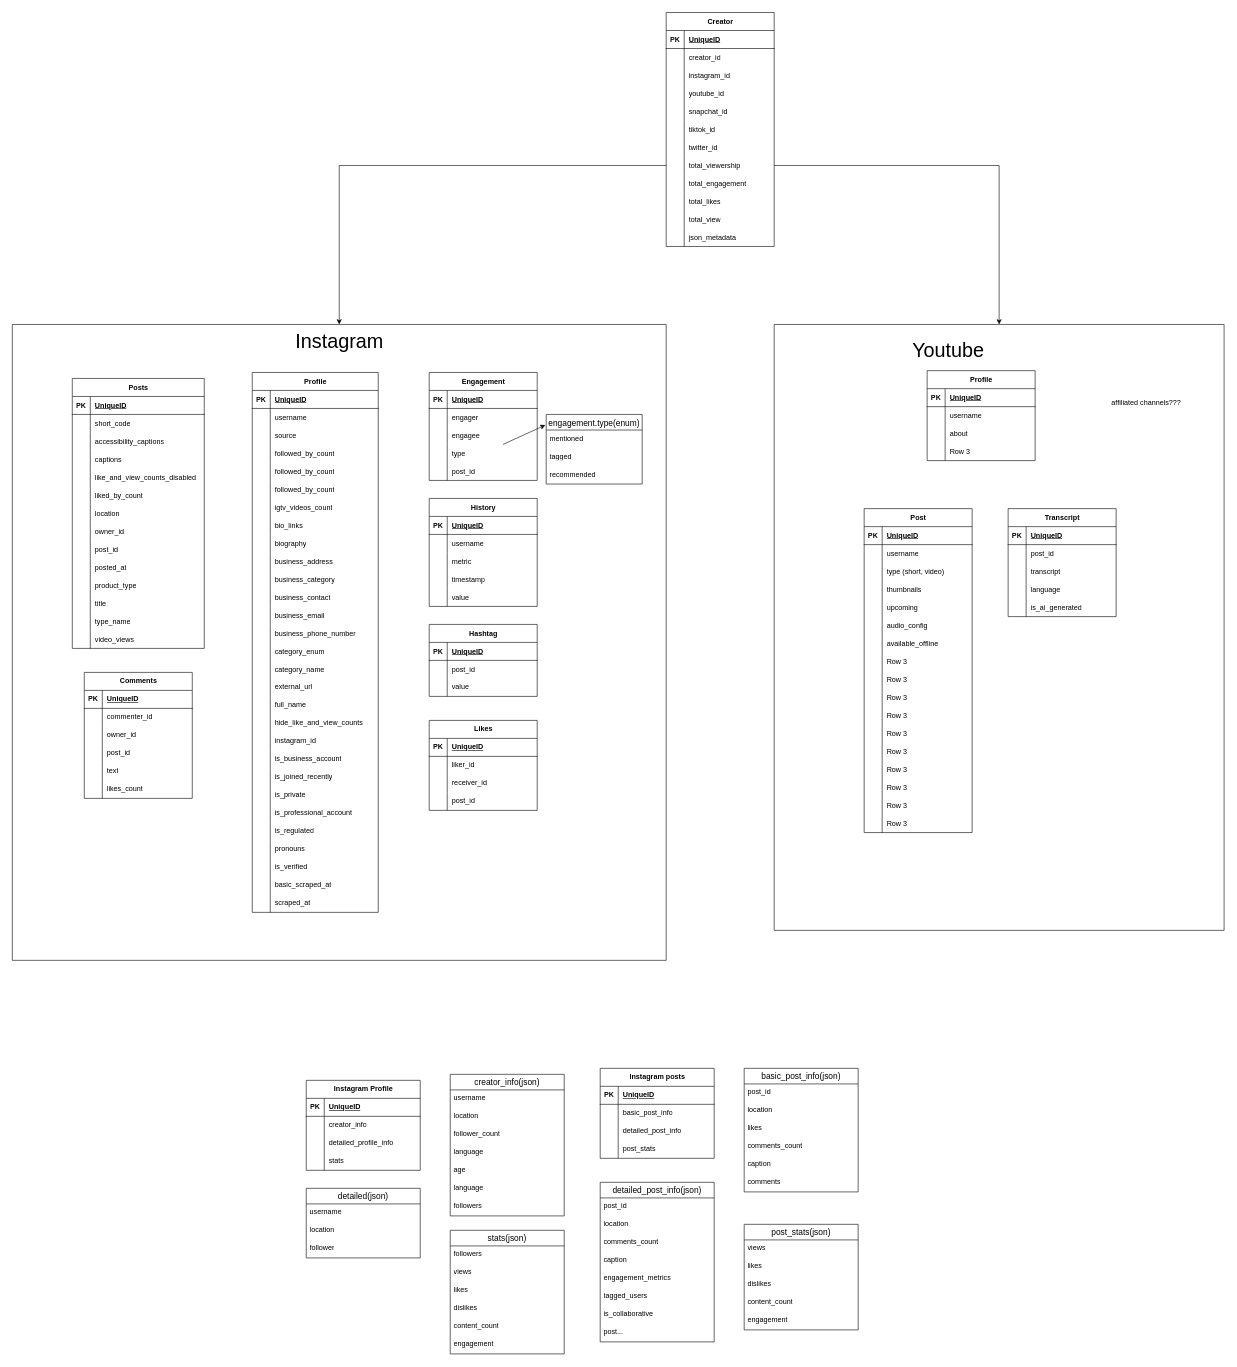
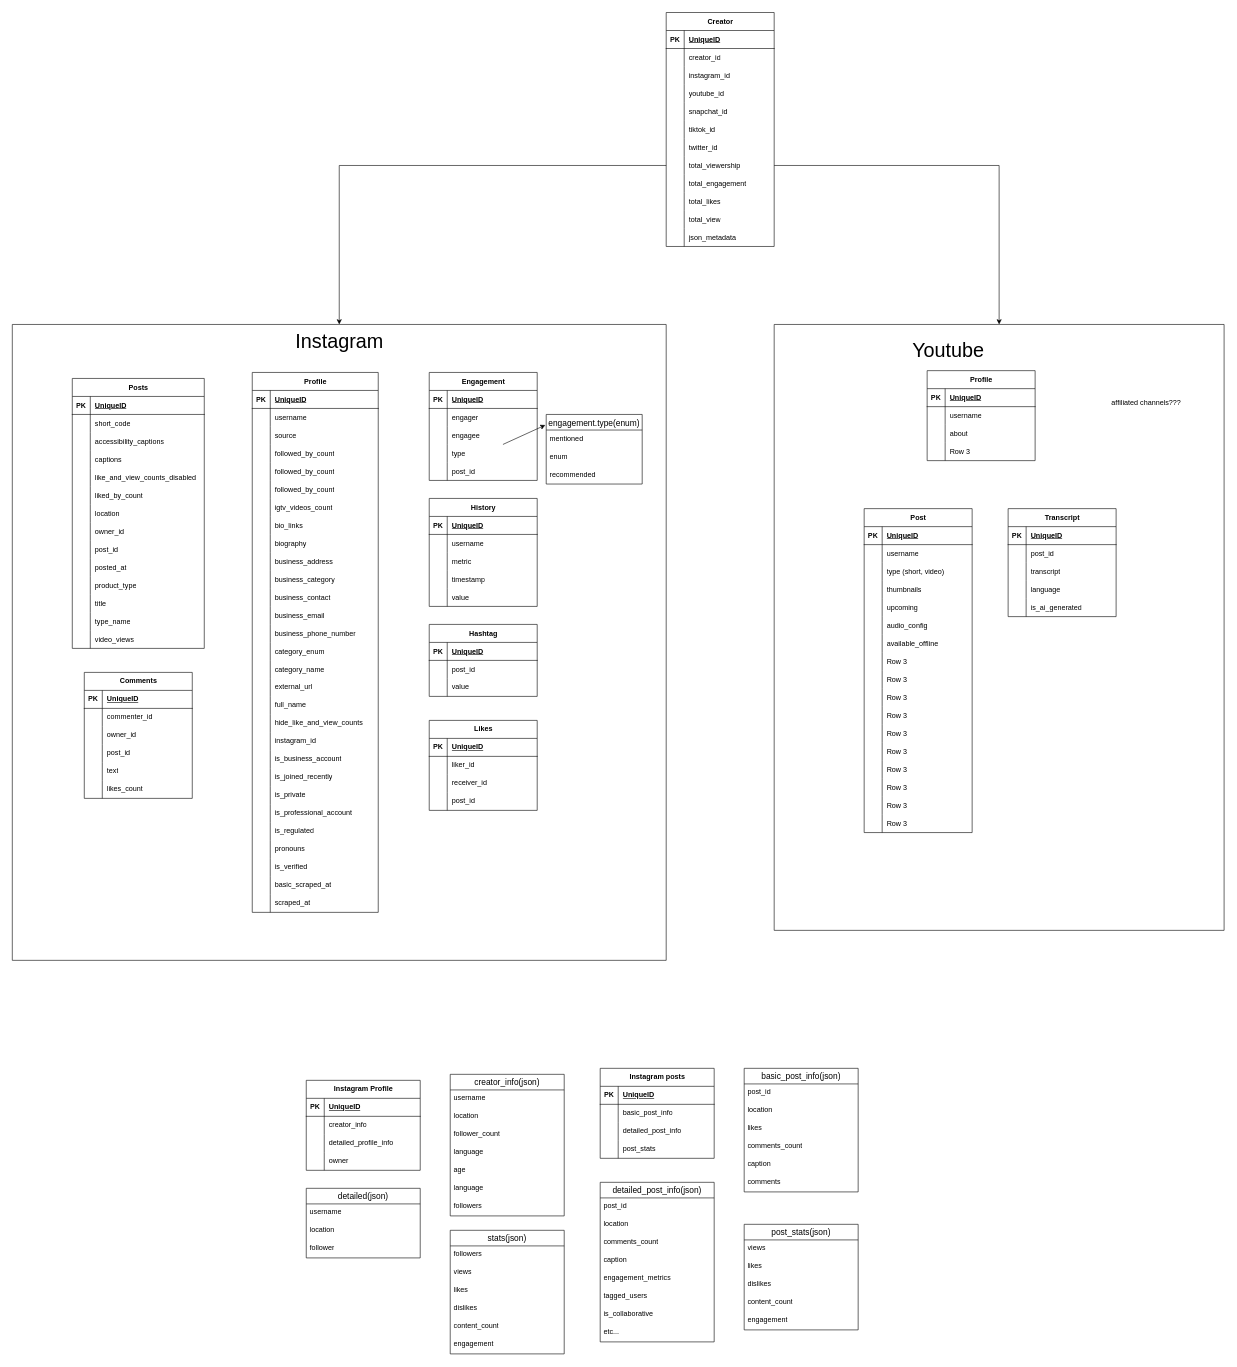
node "tagged": label "tagged" -> "enum"
node "stats": label "stats" -> "owner"
node "post...": label "post..." -> "etc..."
